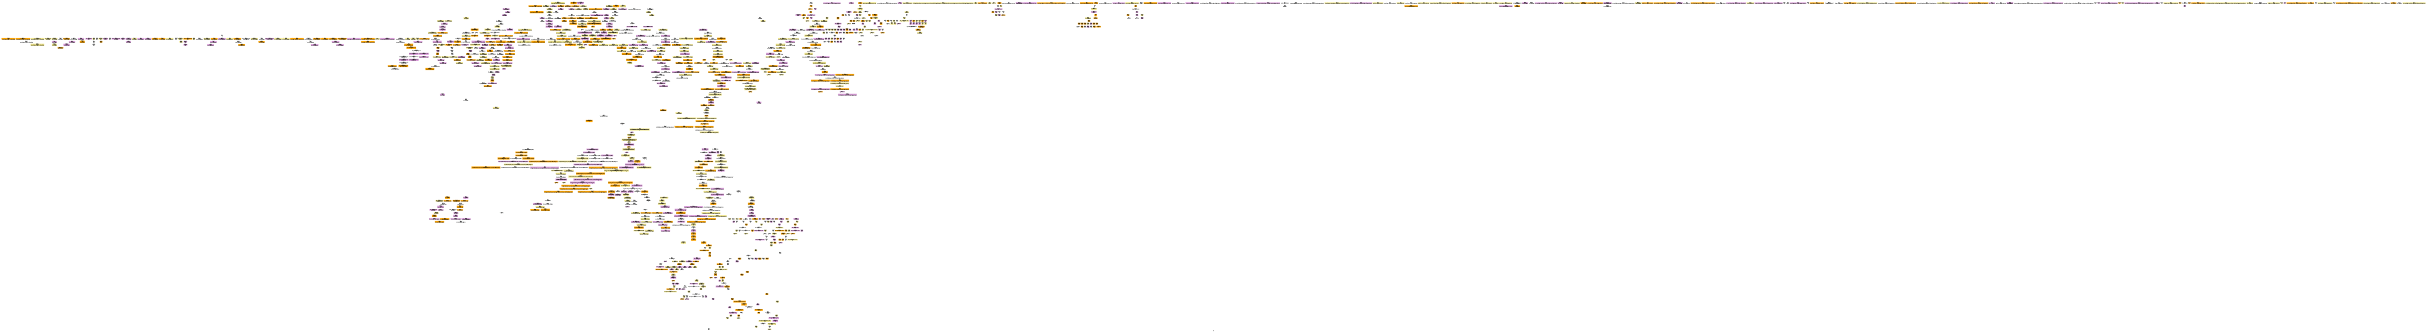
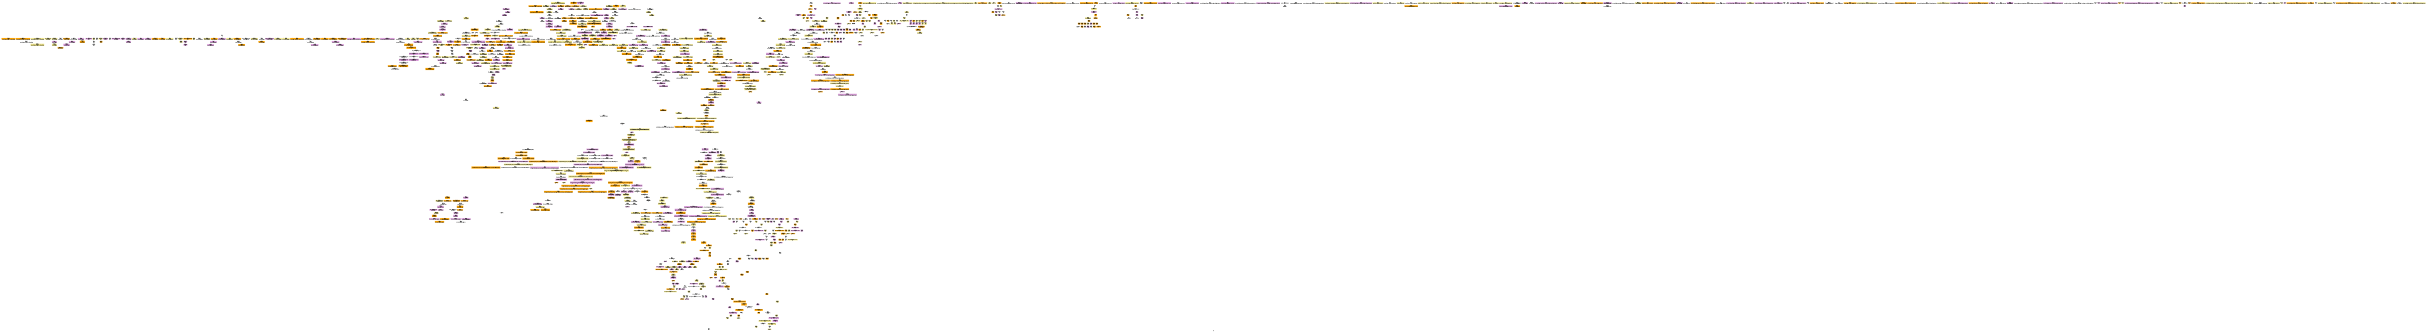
node "NodeID: 1214": fillcolor orange -> plum
